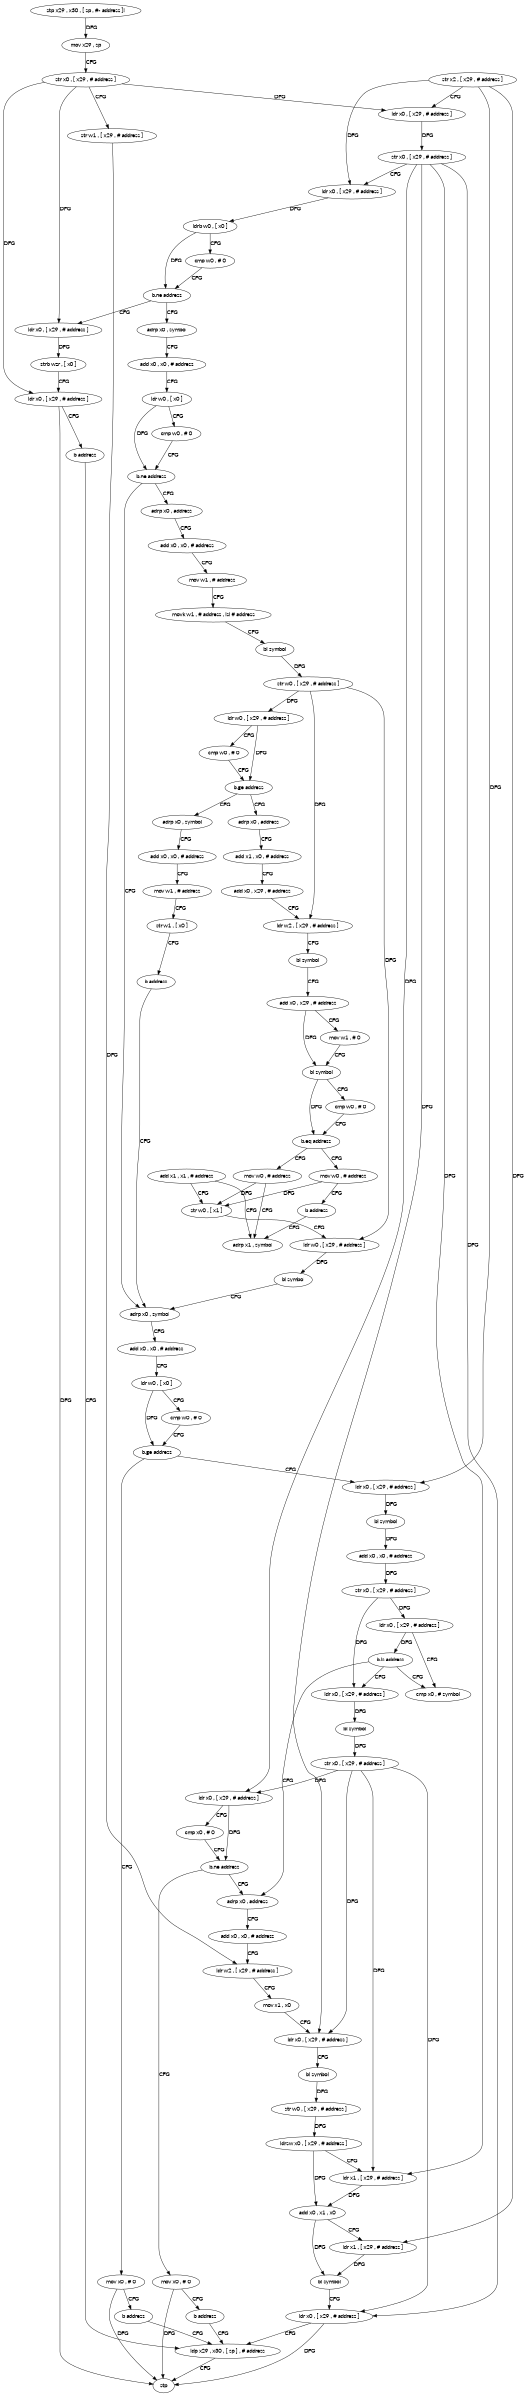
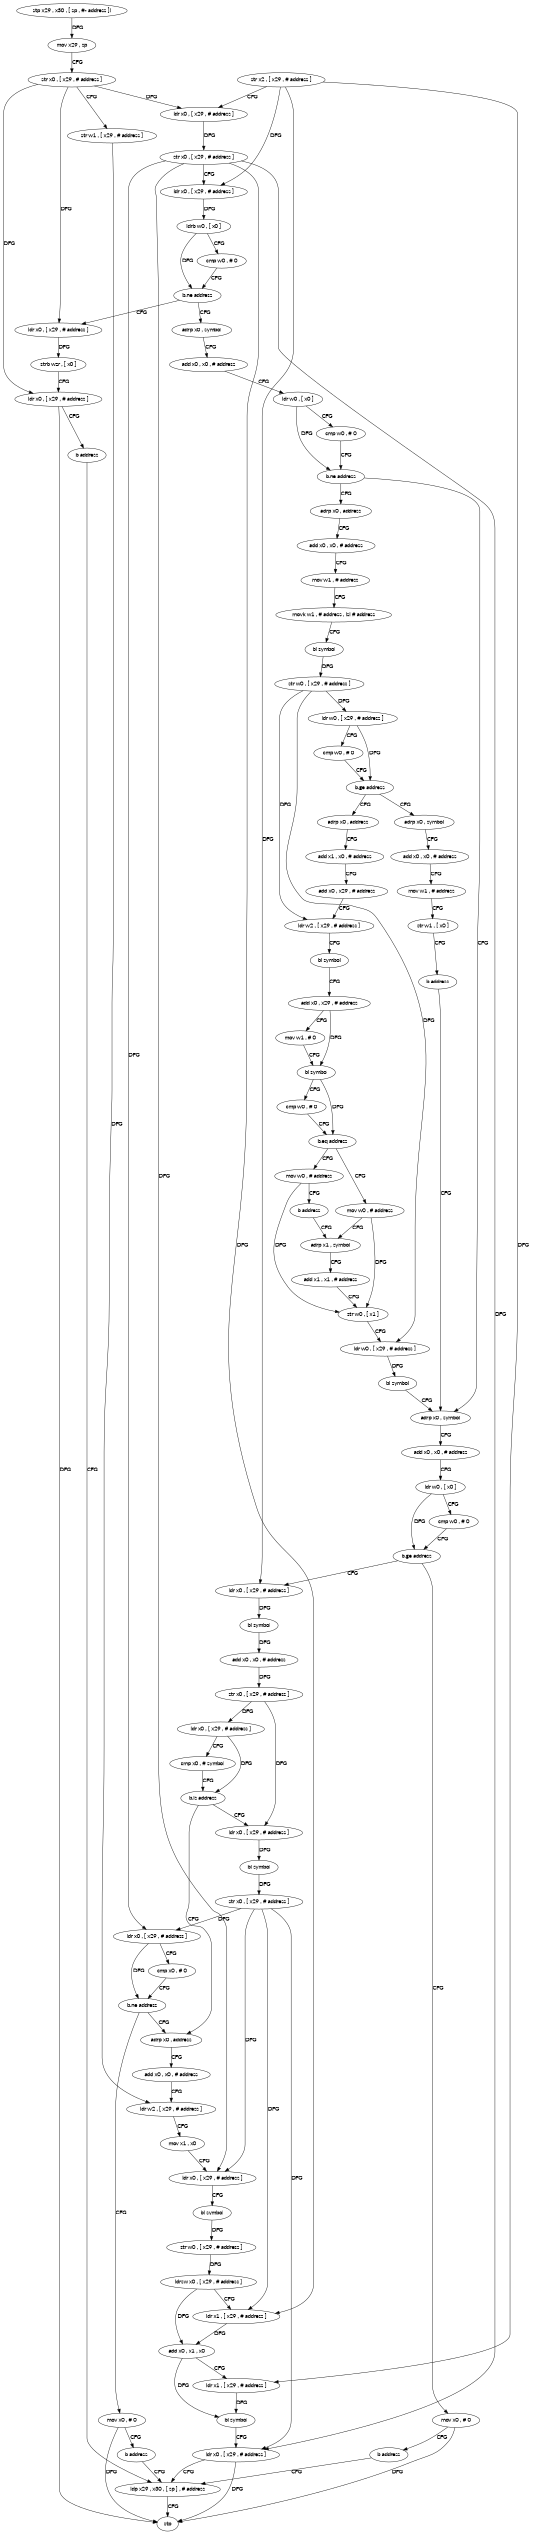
edge "add x1 , x1 , # address" -> "adrp x1 , symbol": reversed
edge "b.ls address" -> "cmp x0 , # symbol": reversed
